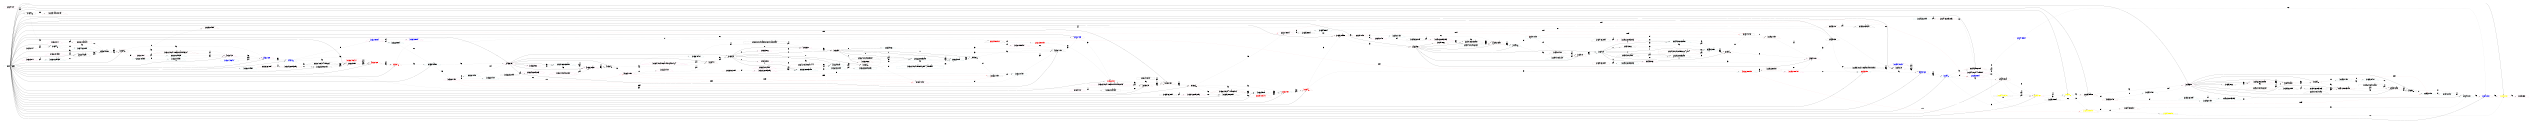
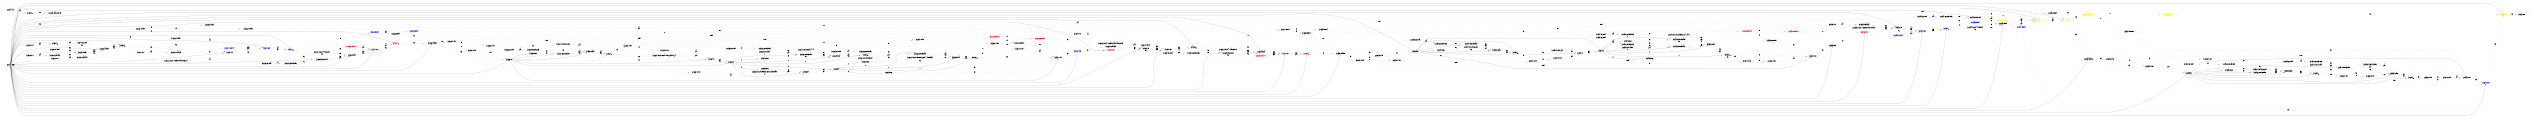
edge "(32135847)str(line)" -> "(32135872)str(line)": now "(32135863)format" -> "(32135872)str(line)"
